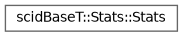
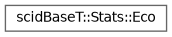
node "scidBaseT::Stats::Stats": label "scidBaseT::Stats::Stats" -> "scidBaseT::Stats::Eco"
